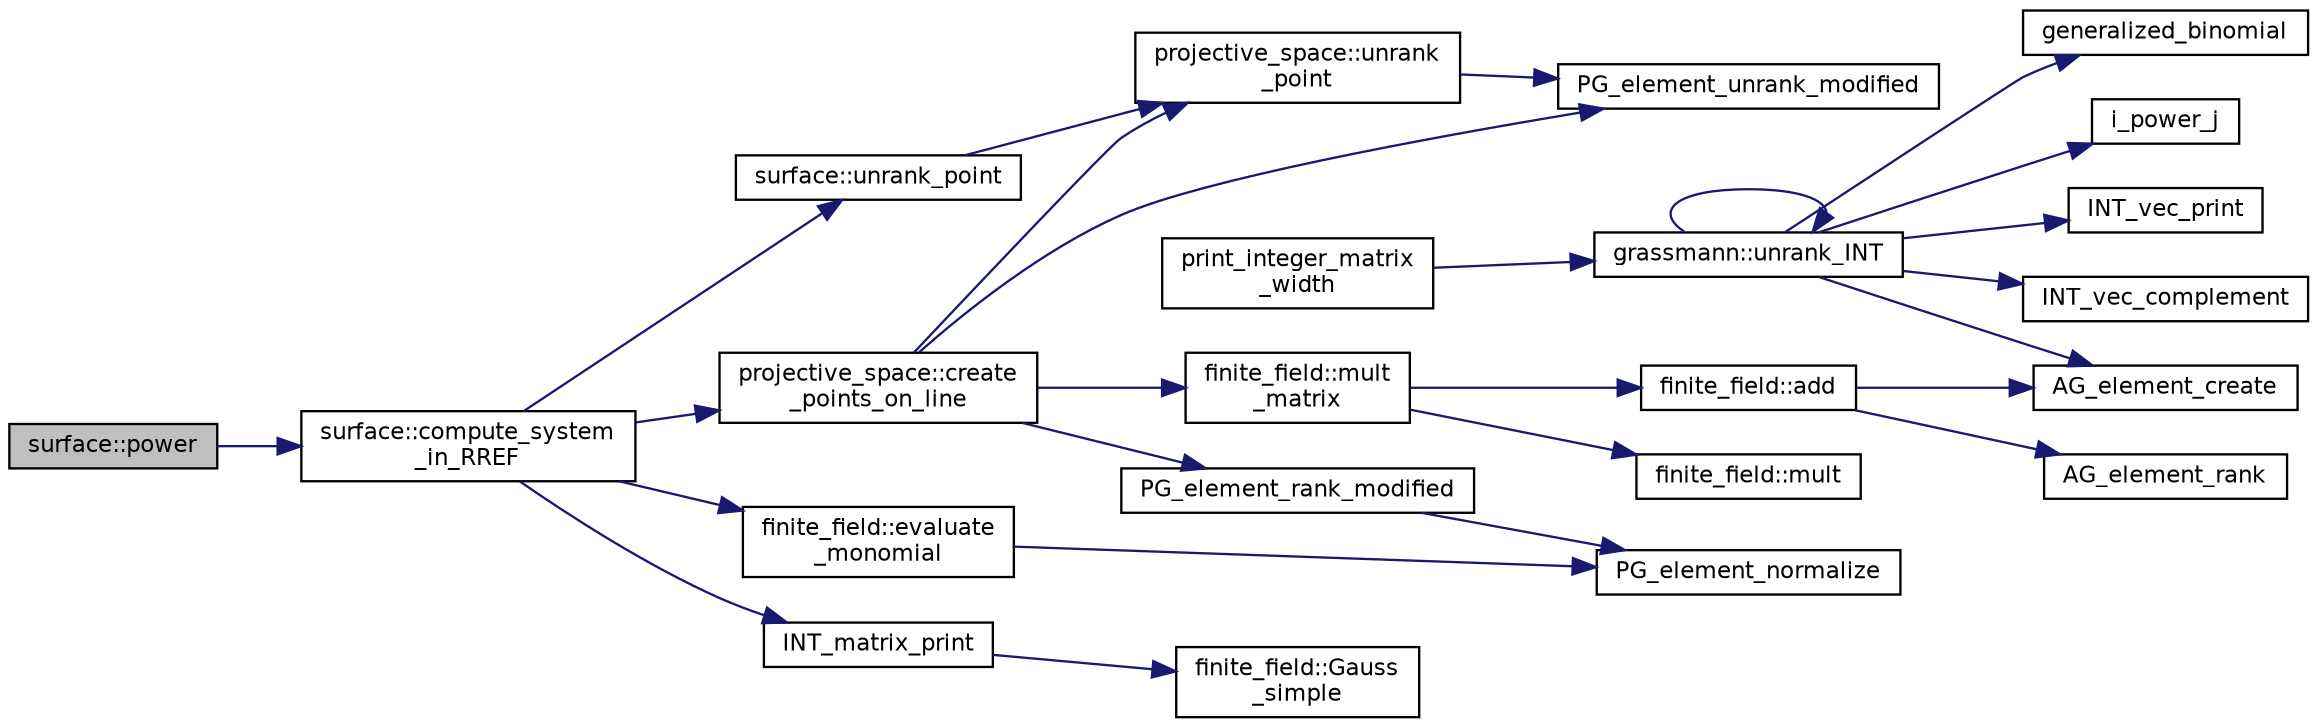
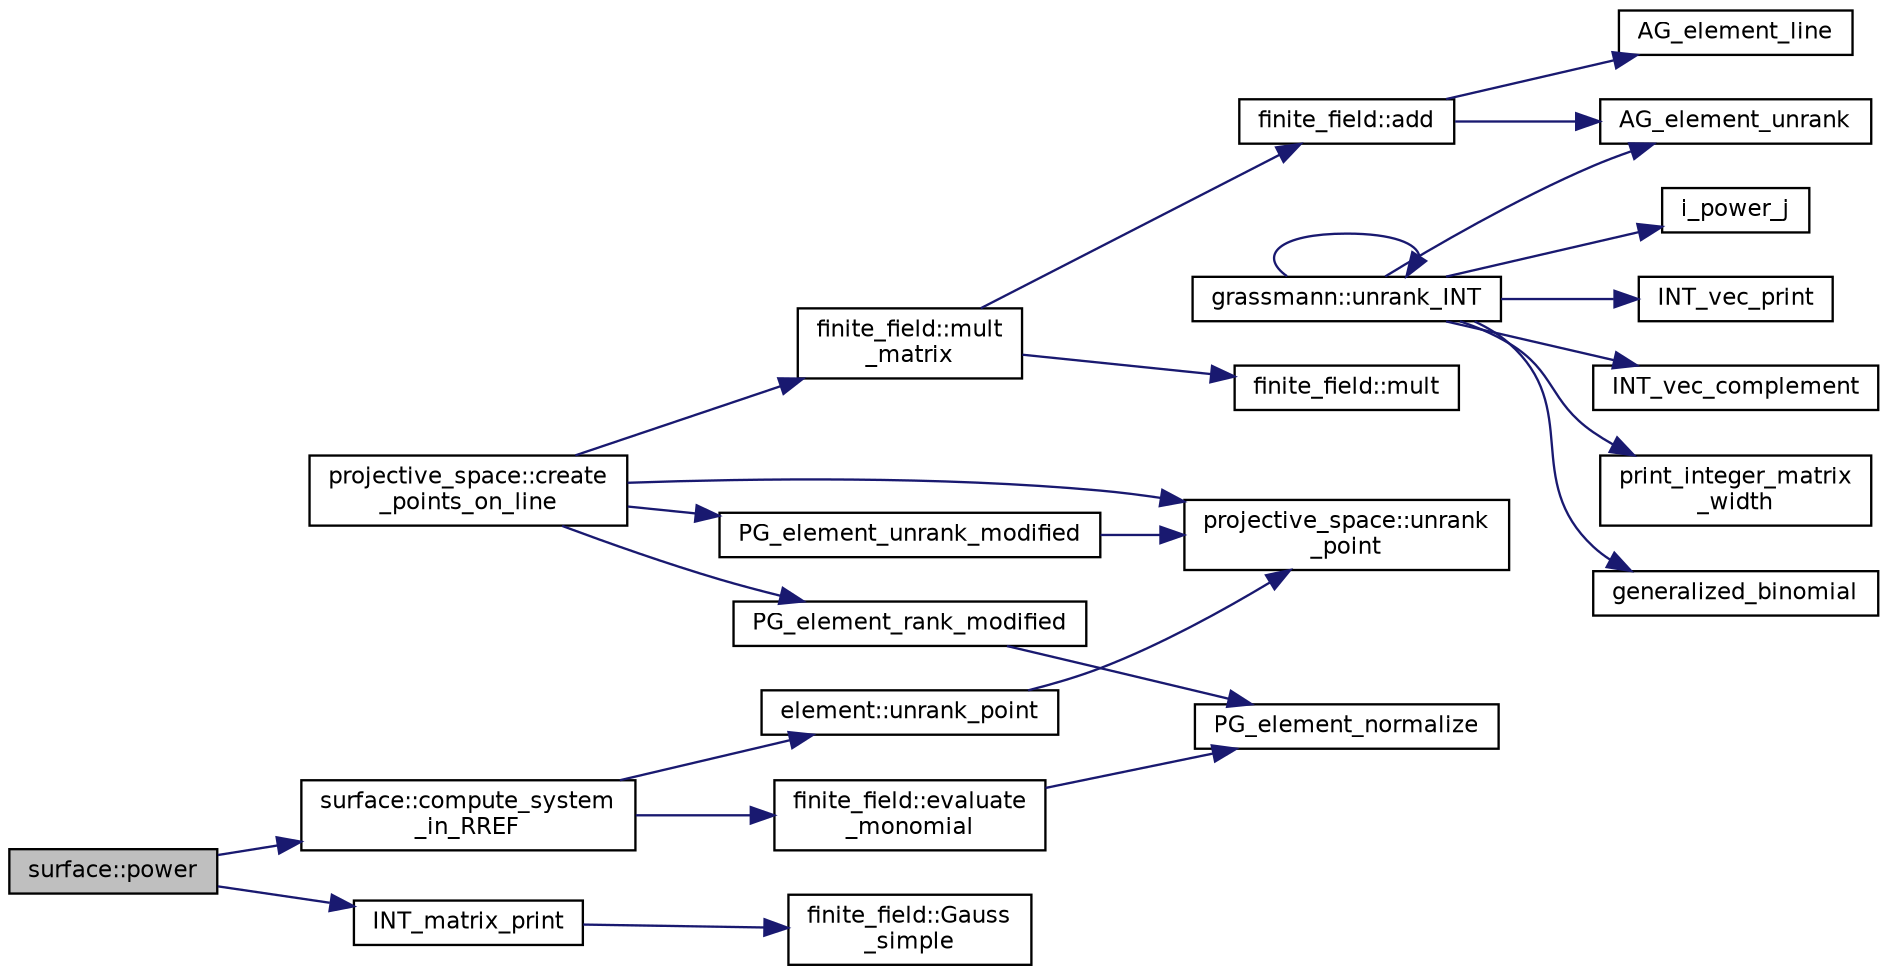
edge "projective_space::unrank _point" -> "PG_element_unrank_modified": reversed
node "surface::unrank_point": label "surface::unrank_point" -> "element::unrank_point"
edge "print_integer_matrix _width" -> "grassmann::unrank_INT": reversed
node "AG_element_create": label "AG_element_create" -> "AG_element_unrank"
edge "surface::compute_system _in_RREF" -> "projective_space::create _points_on_line": removed
node "AG_element_rank": label "AG_element_rank" -> "AG_element_line"
edge "surface::compute_system _in_RREF" -> "INT_matrix_print": now "surface::power" -> "INT_matrix_print"
